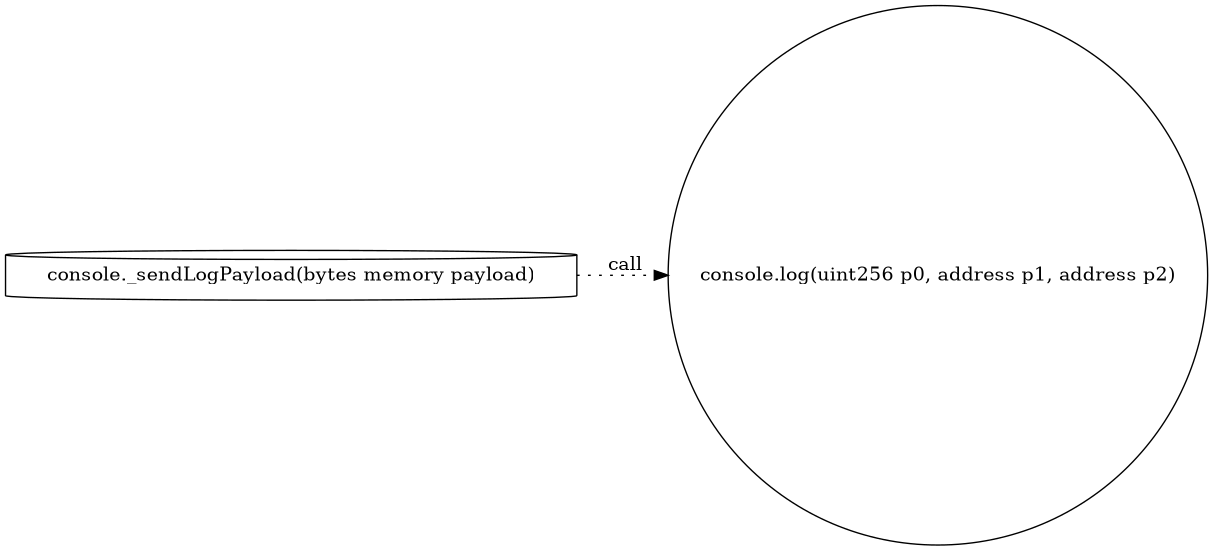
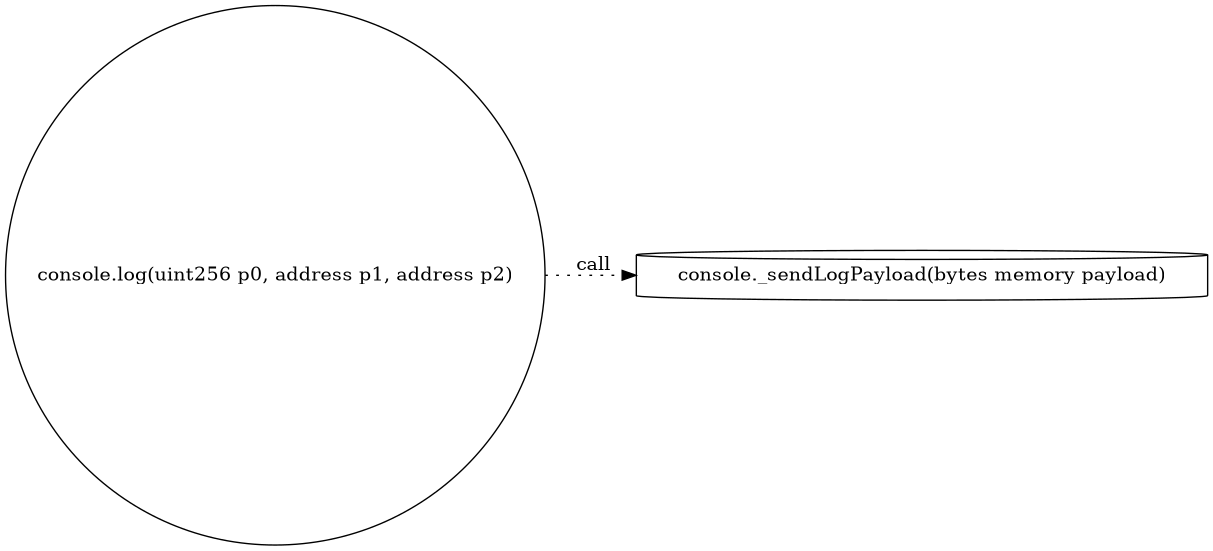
edge "console._sendLogPayload(bytes memory payload)" -> "console.log(uint256 p0, address p1, address p2)": reversed
